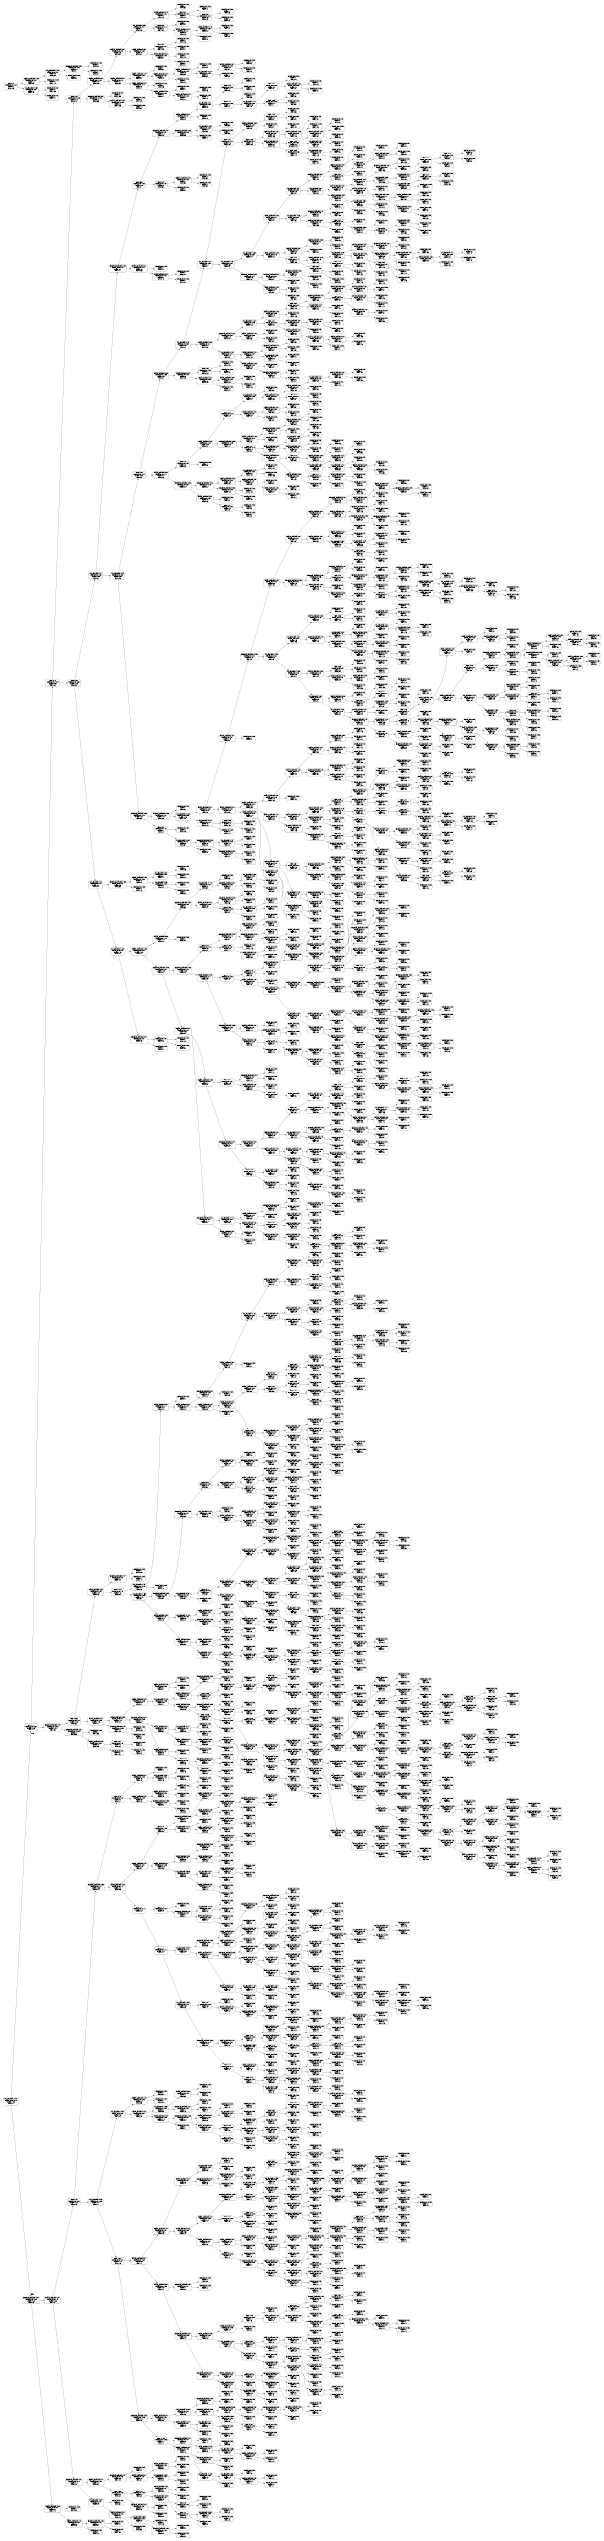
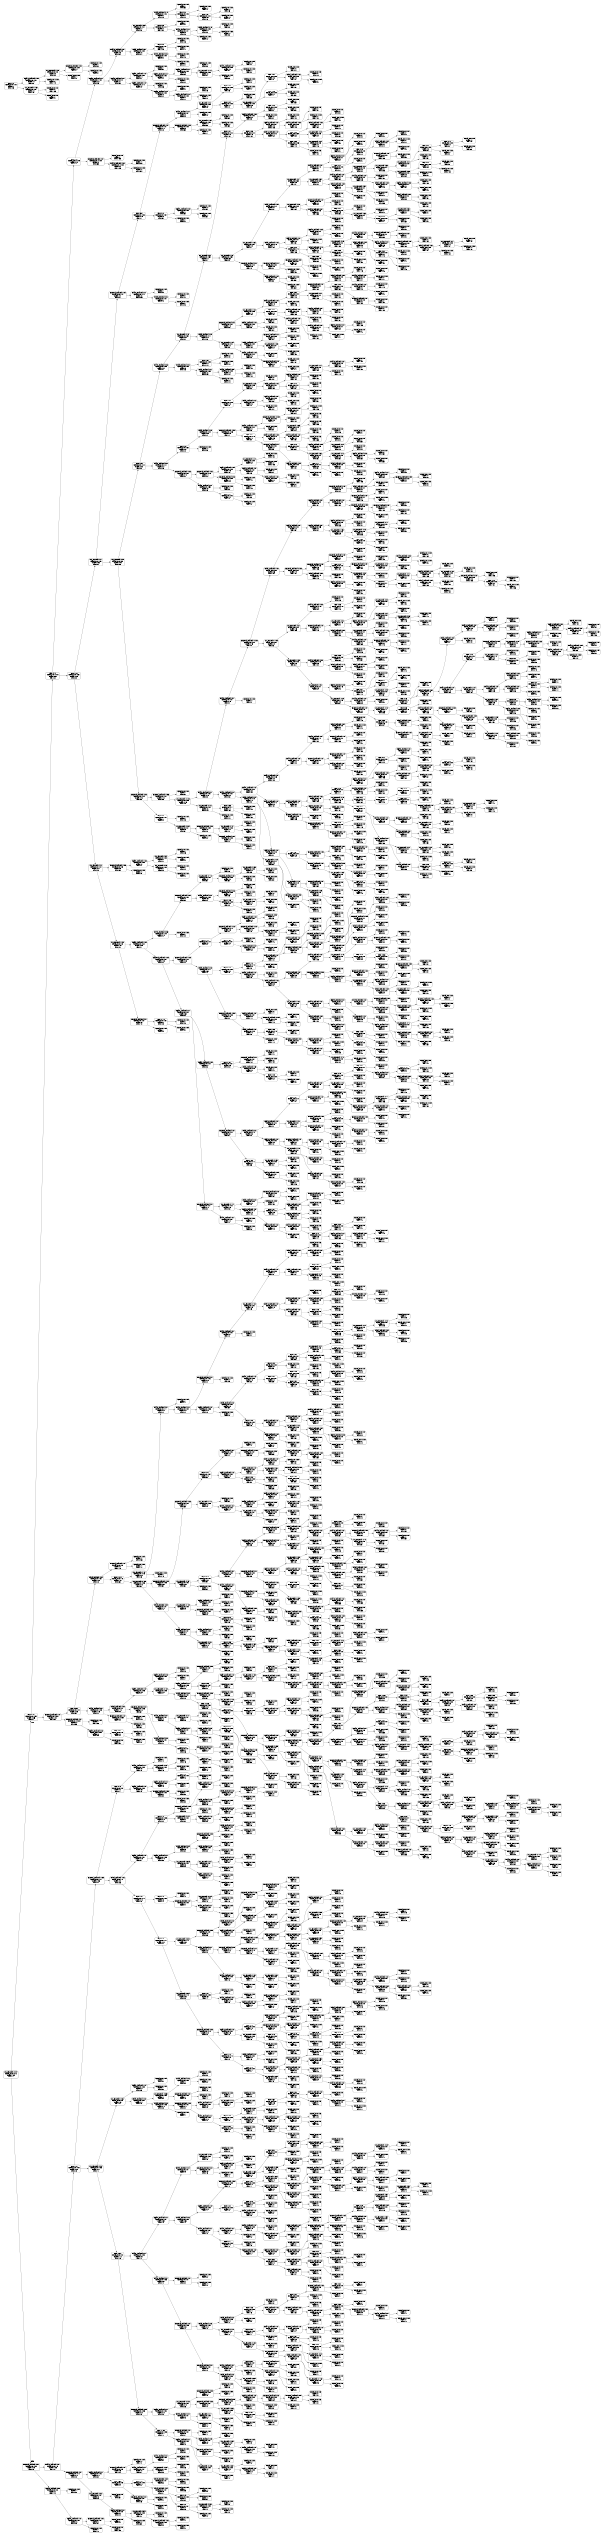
node "score <= 3.3 squared_error = 5.0 samples = 4 comments = 8.9": label "score <= 3.3 squared_error = 5.0 samples = 4 comments = 8.9" -> "score <= 3.3 squared_error = 5.0 samples = 4 value = 8.9"
node "squared_error = -0.0 samples = 1 value = 14.2": removed
node "squared_error = -0.0 samples = 1 value = 7.2": added
node "squared_error = -0.0 samples = 1 value = 2.6": added
